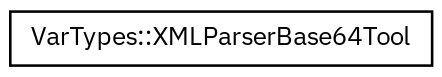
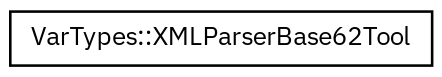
node "VarTypes::XMLParserBase64Tool": label "VarTypes::XMLParserBase64Tool" -> "VarTypes::XMLParserBase62Tool"
